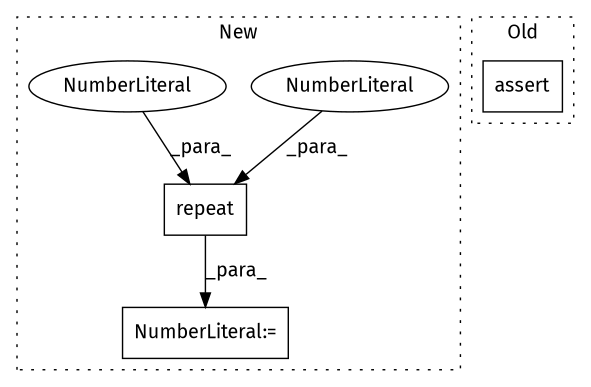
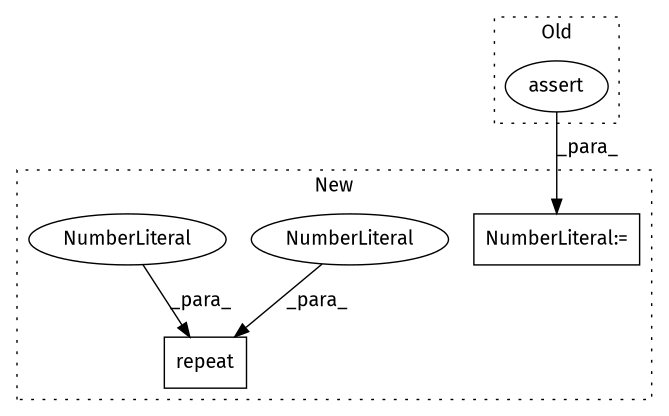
node "assert": shape box -> ellipse
edge "repeat" -> "NumberLiteral:=": now "assert" -> "NumberLiteral:="
